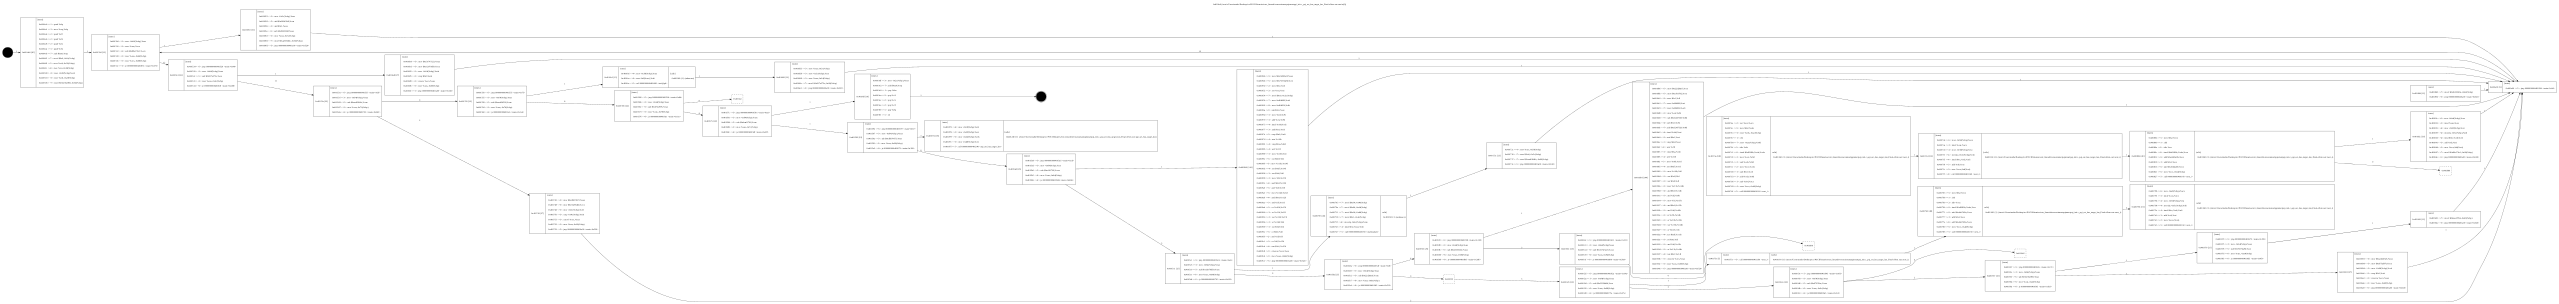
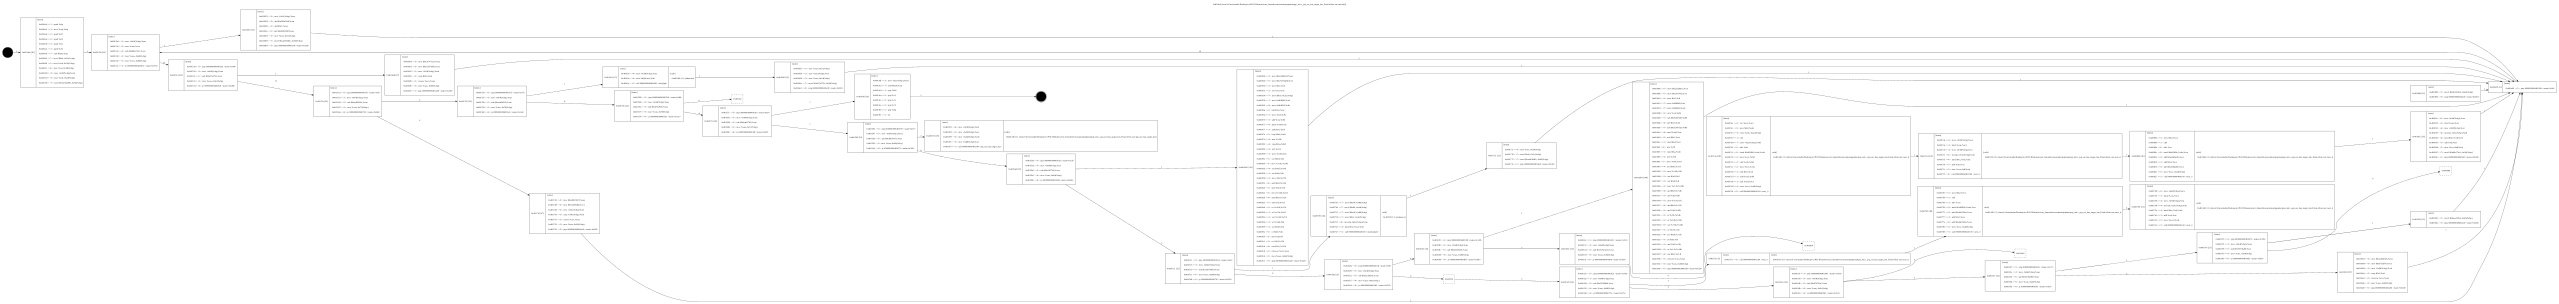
edge "0x401804 [40]" -> "0x401689": now "0x401670 [25]" -> "0x401689"
